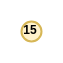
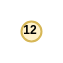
node "15": label "15" -> "12"
